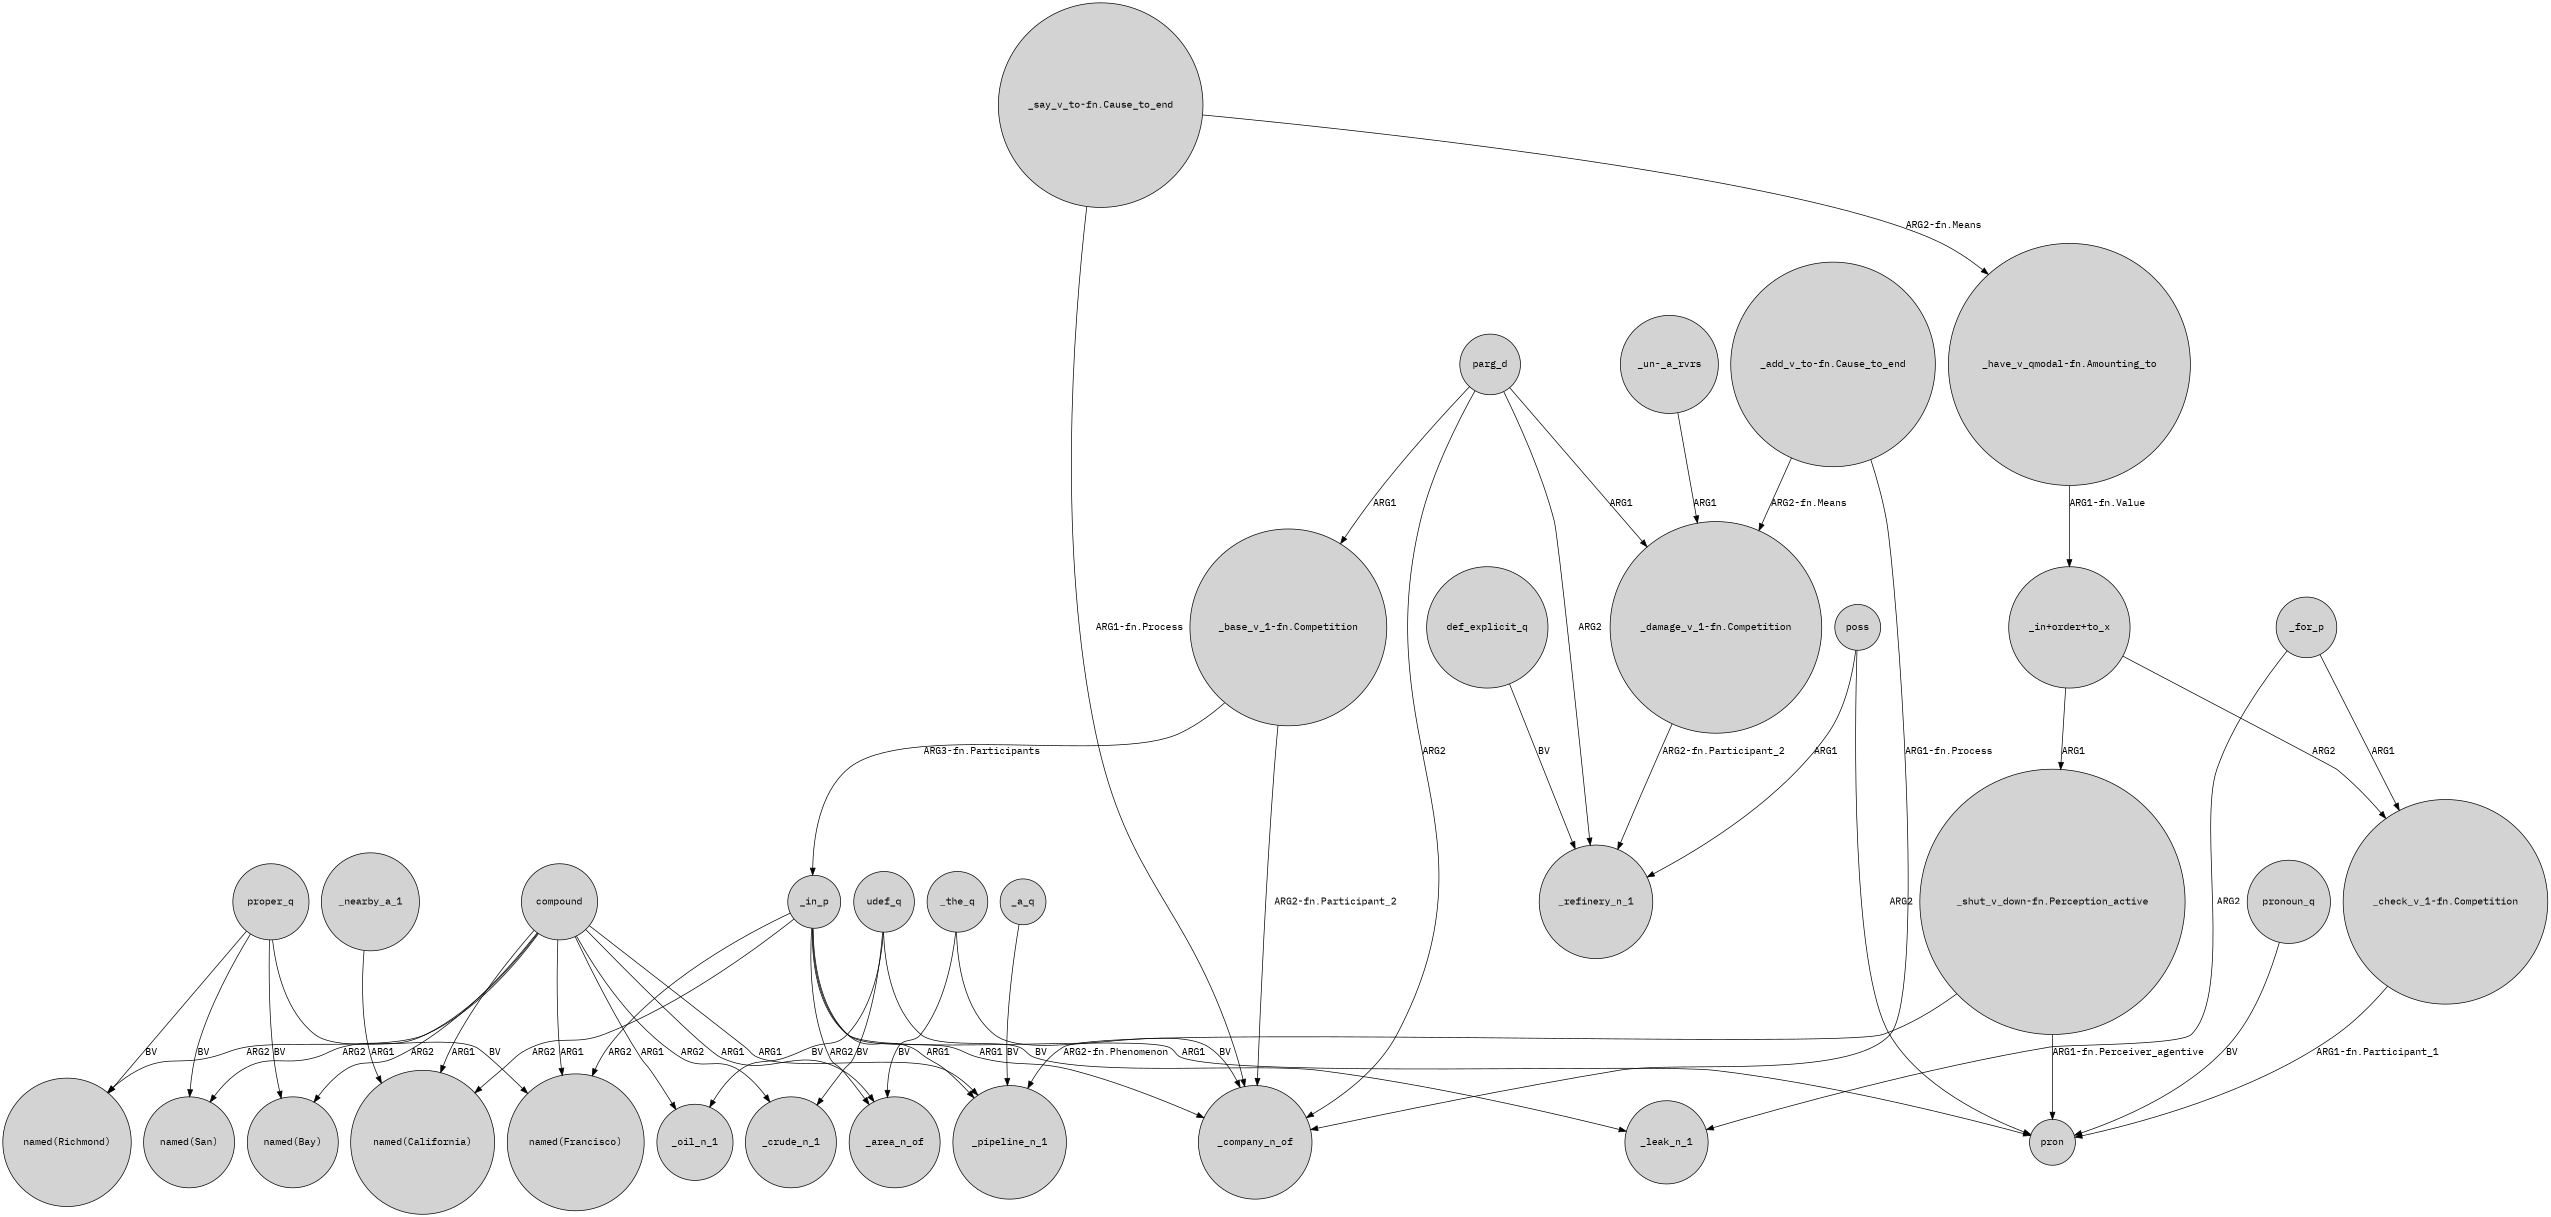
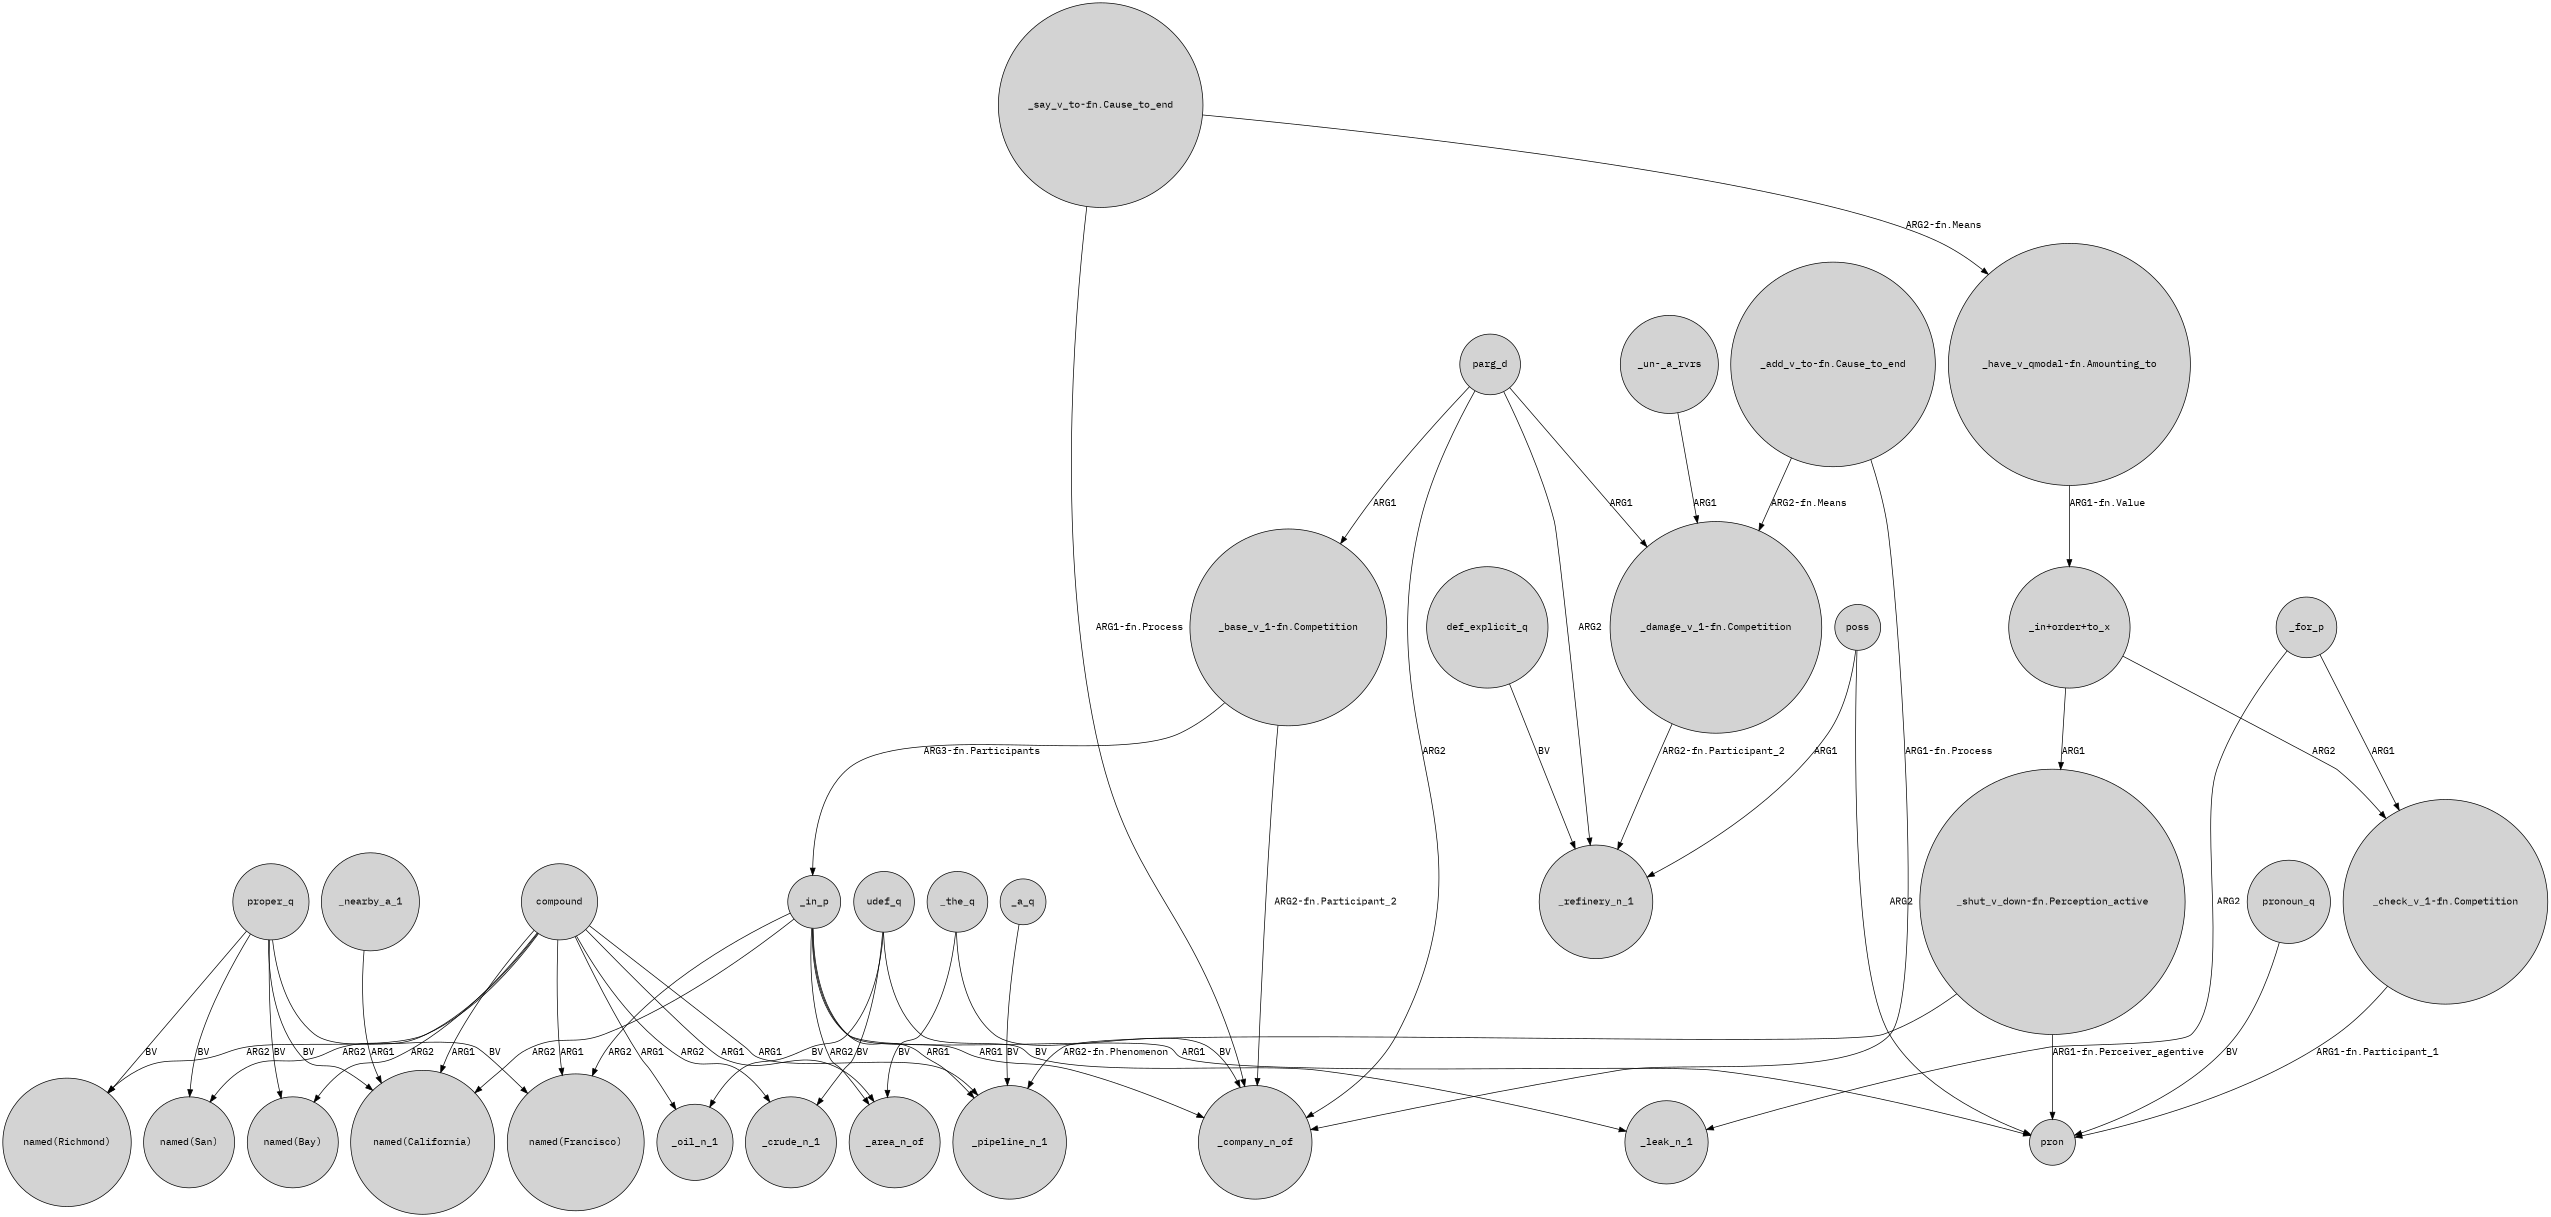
edge "proper_q" -> "named(California)": added, label "BV"
